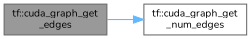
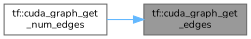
edge "tf::cuda_graph_get _edges" -> "tf::cuda_graph_get _num_edges": reversed
